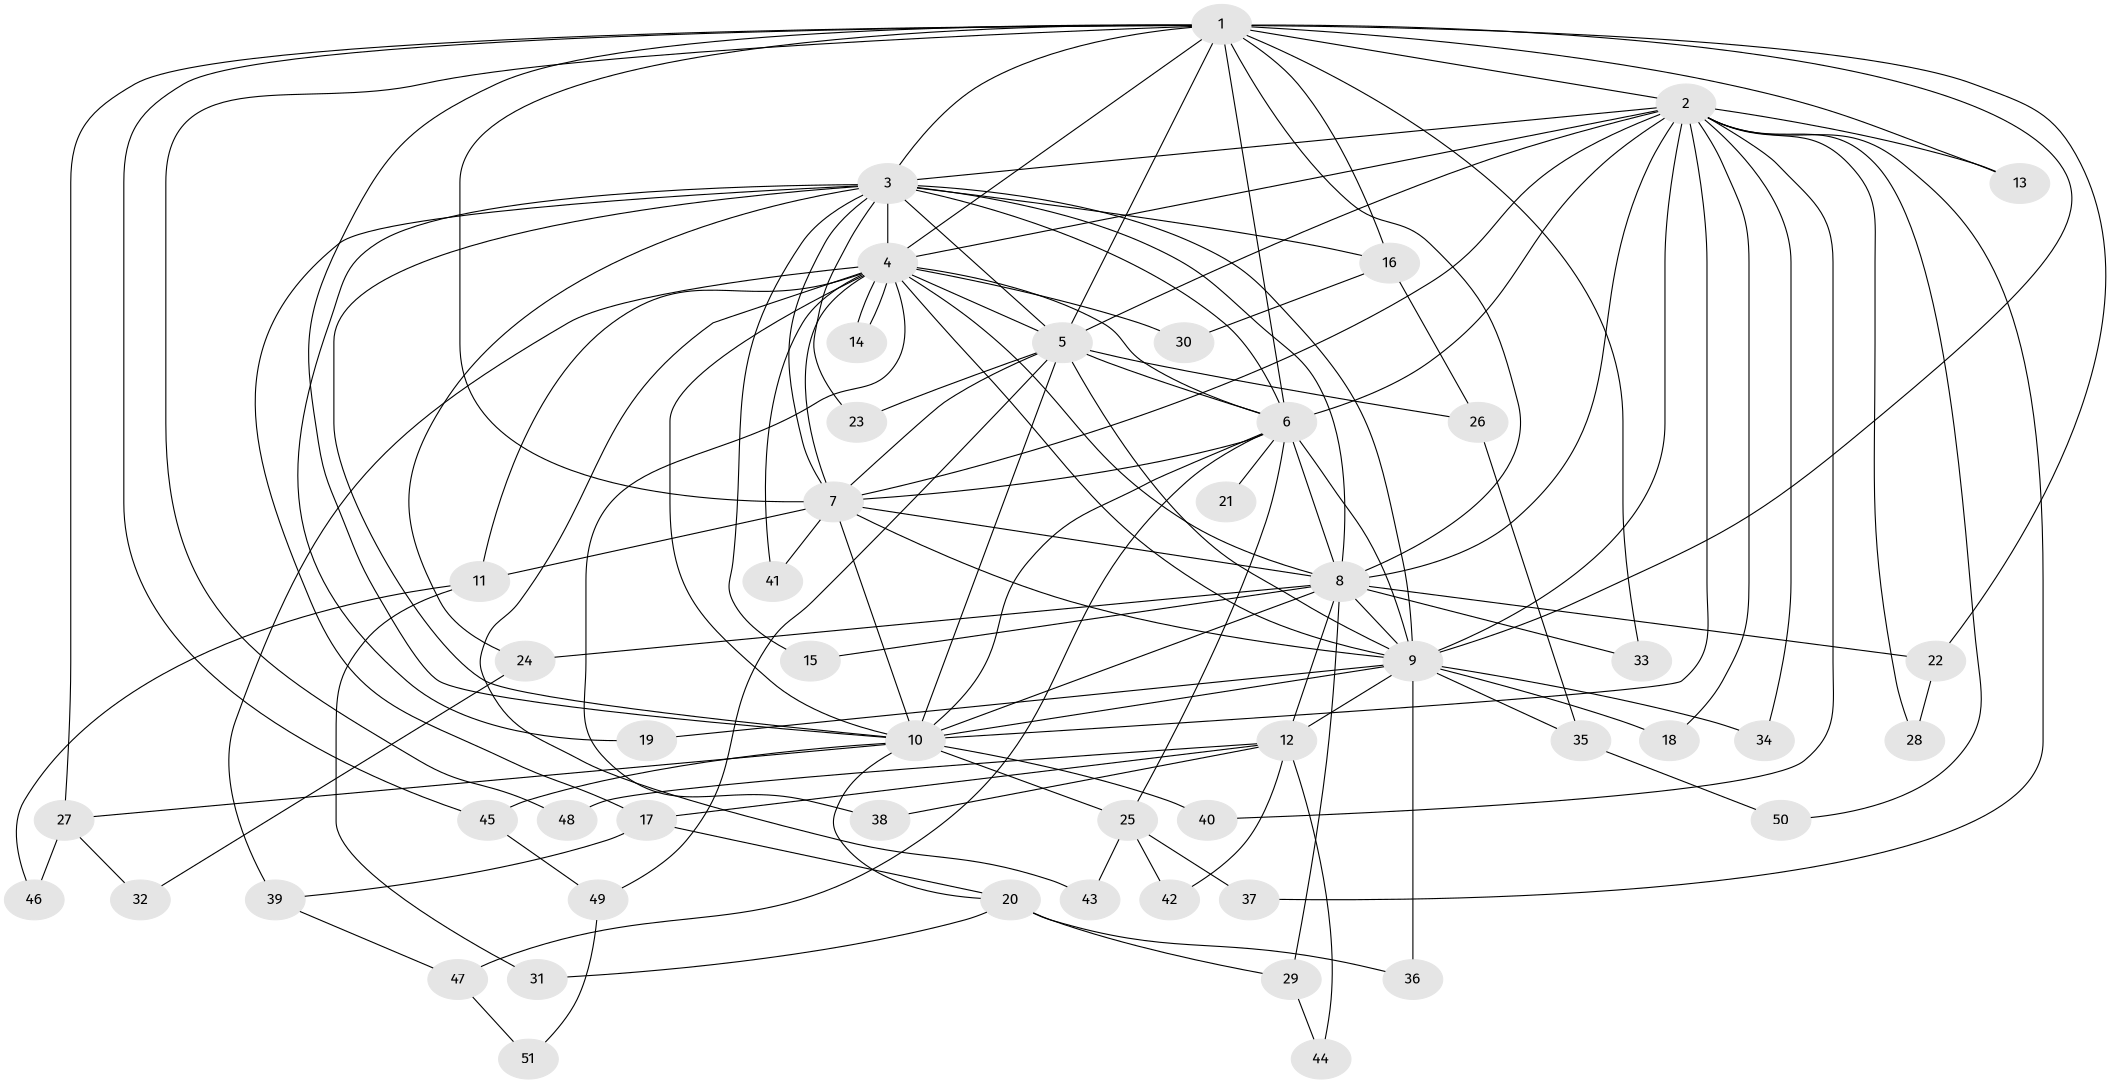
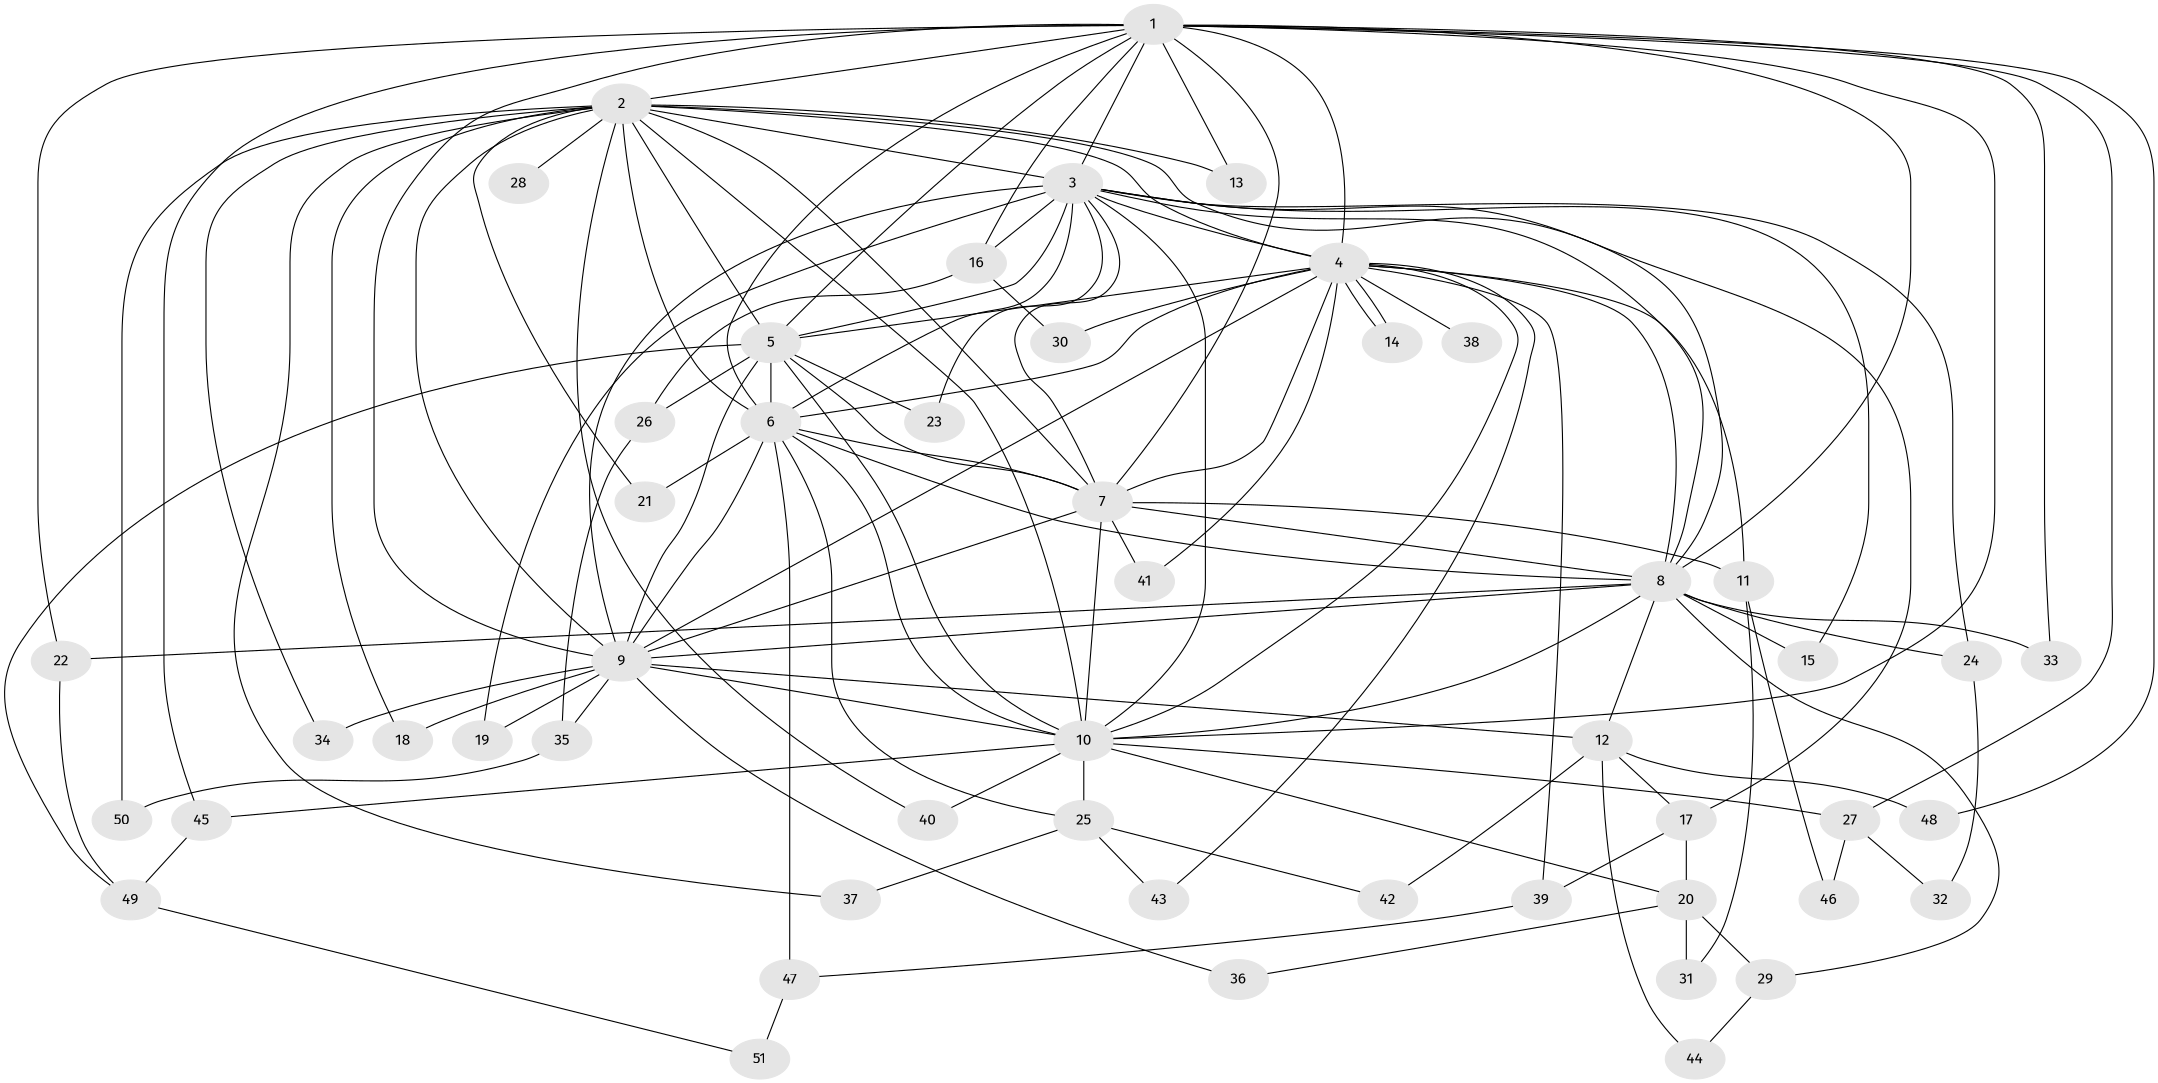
edge "2" -- "21": added
edge "22" -- "28": now "22" -- "49"
edge "12" -- "38": removed
